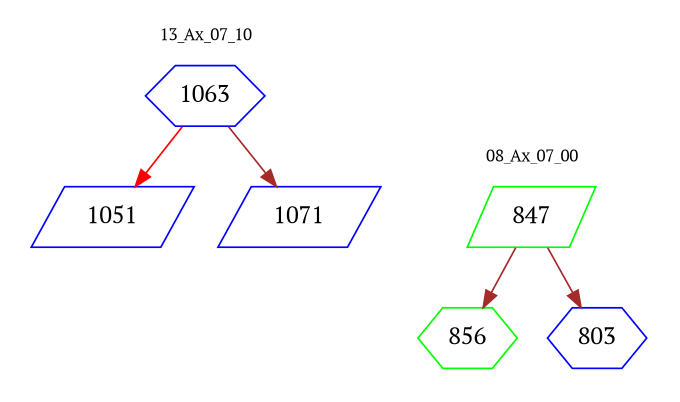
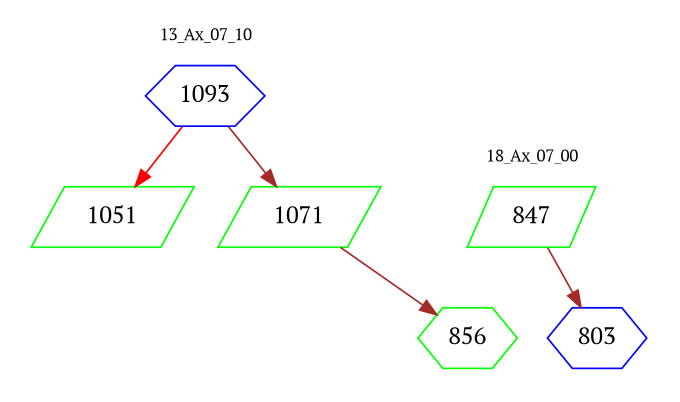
node "1063": label "1063" -> "1093"
cluster "08_Ax_07_00": label "08_Ax_07_00" -> "18_Ax_07_00"
node "1051": color blue -> green
node "1071": color blue -> green
edge "847" -> "856": now "1071" -> "856"
